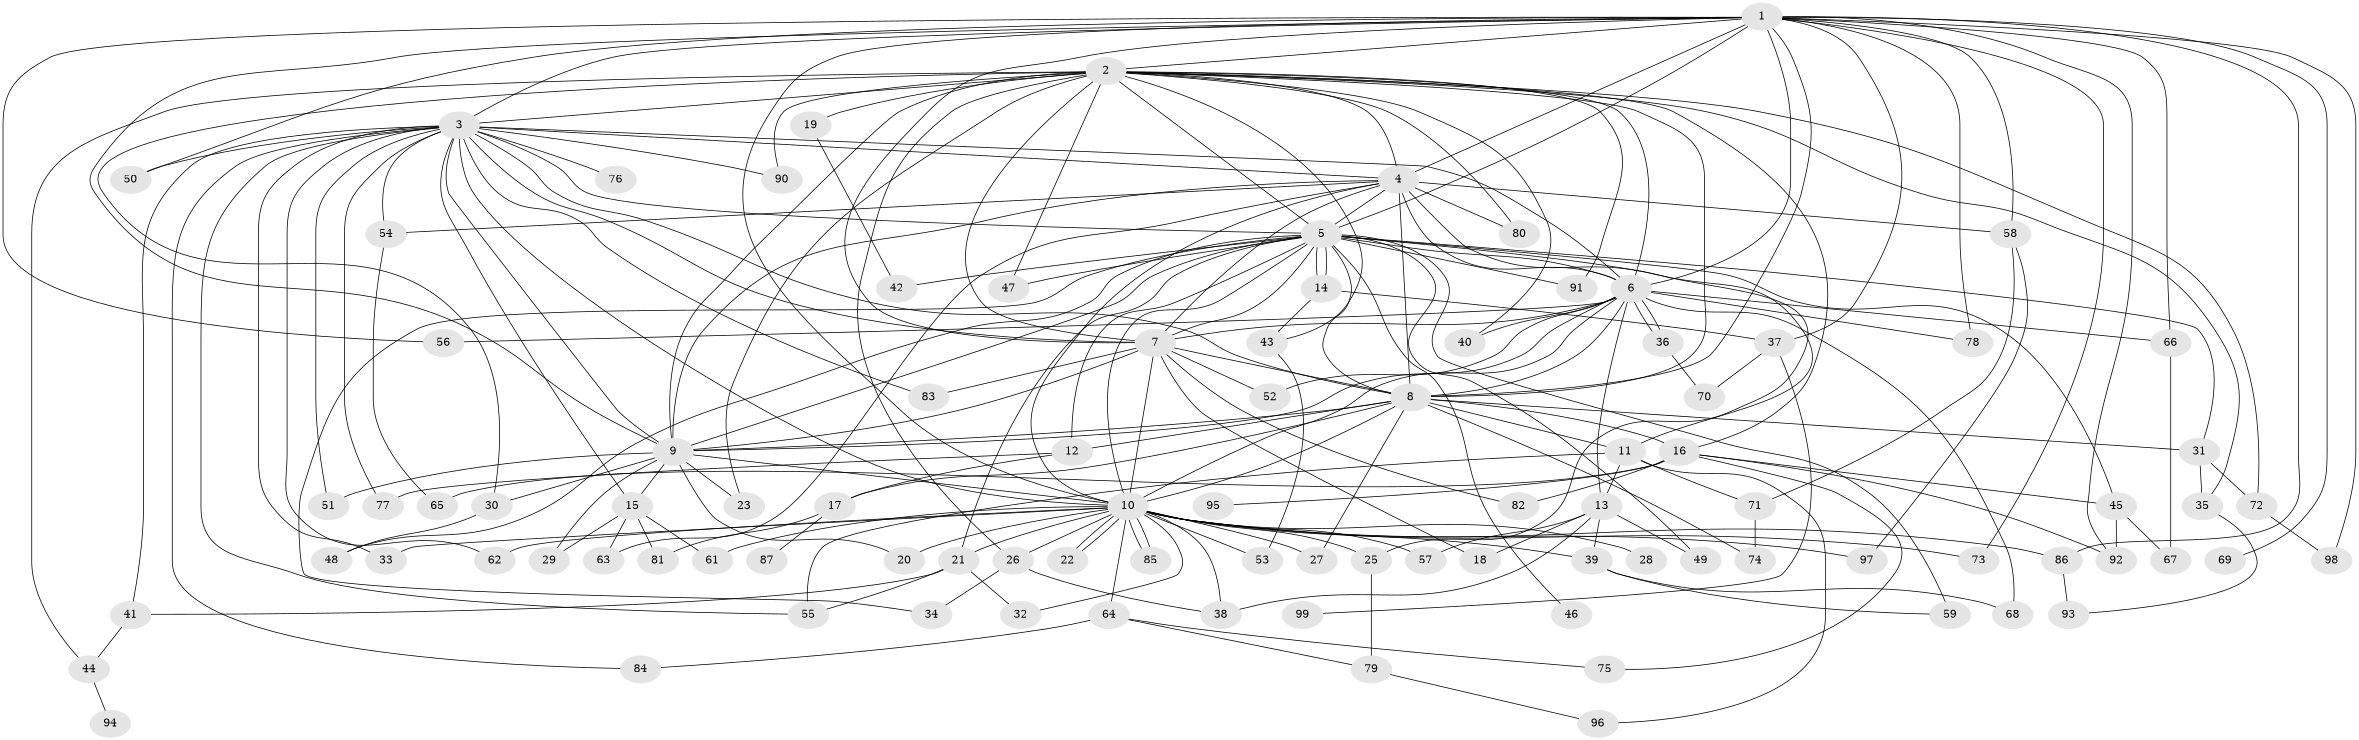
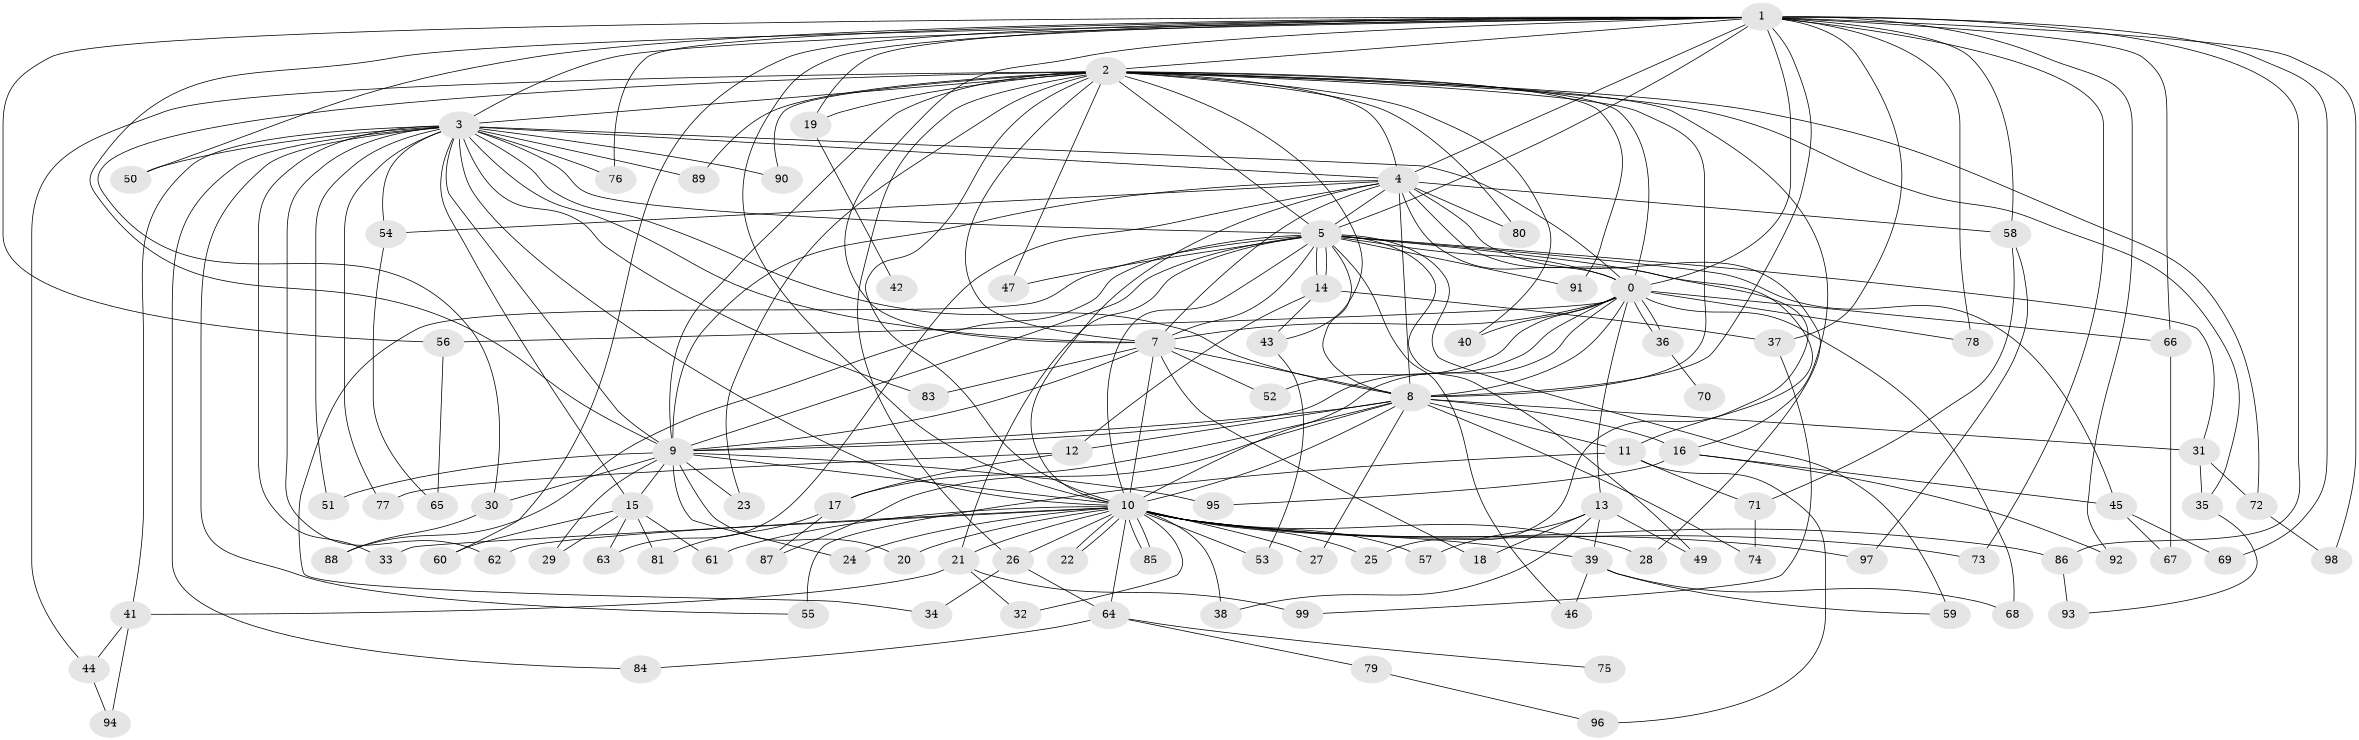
edge "1" -- "19": added
edge "1" -- "76": added
node "89": added
edge "5" -- "42": removed
edge "2" -- "10": added
edge "4" -- "28": added
node "6": label "6" -> "0"
edge "5" -- "12": now "14" -- "12"
edge "37" -- "70": removed
edge "9" -- "95": added
edge "8" -- "87": added
edge "11" -- "13": removed
edge "16" -- "65": now "56" -- "65"
node "82": removed
edge "45" -- "92": now "45" -- "69"
node "48": label "48" -> "88"
node "60": added
node "24": added
edge "16" -- "75": removed
edge "39" -- "46": added
edge "21" -- "55": now "21" -- "99"
edge "26" -- "38": now "26" -- "64"
edge "25" -- "79": removed
edge "41" -- "94": added
